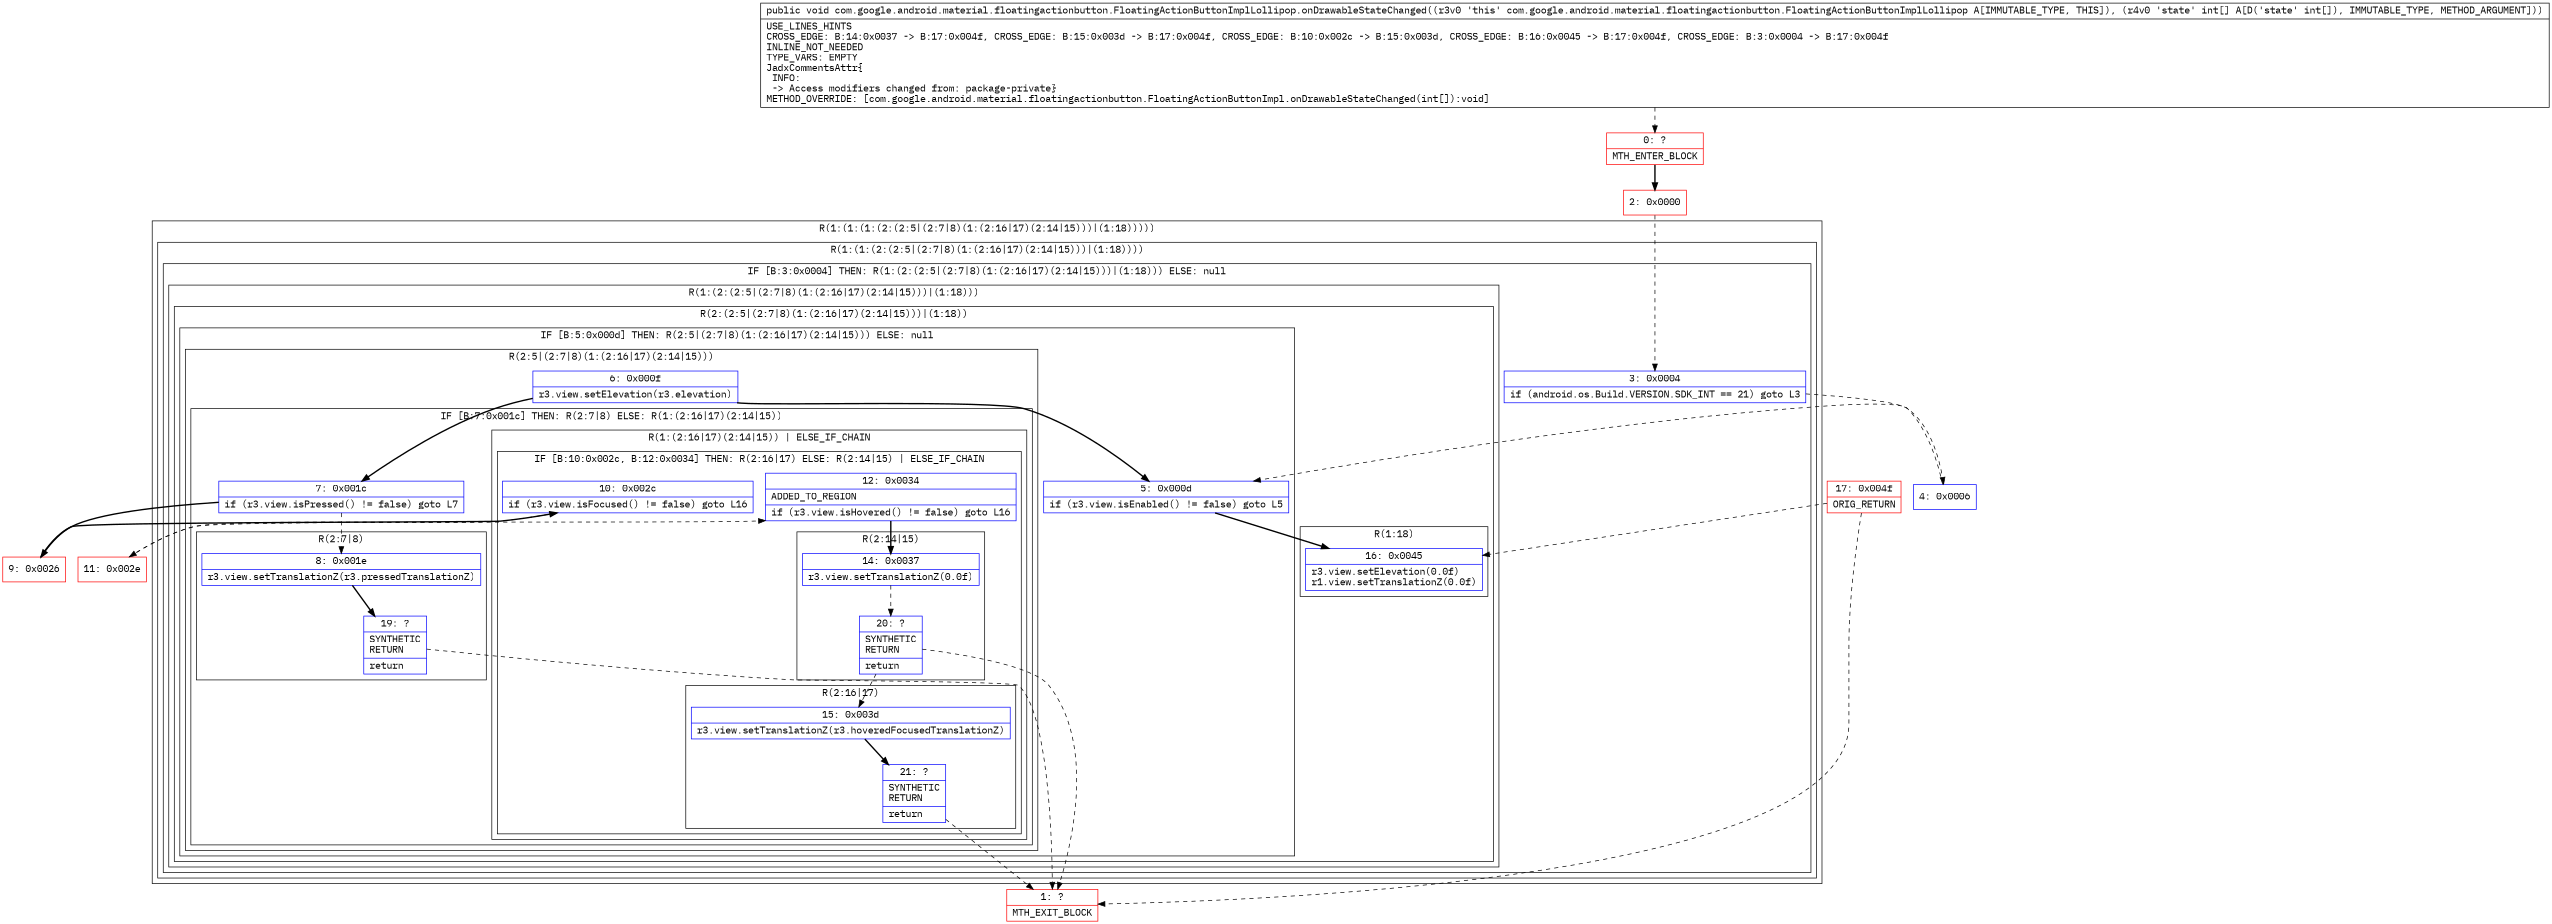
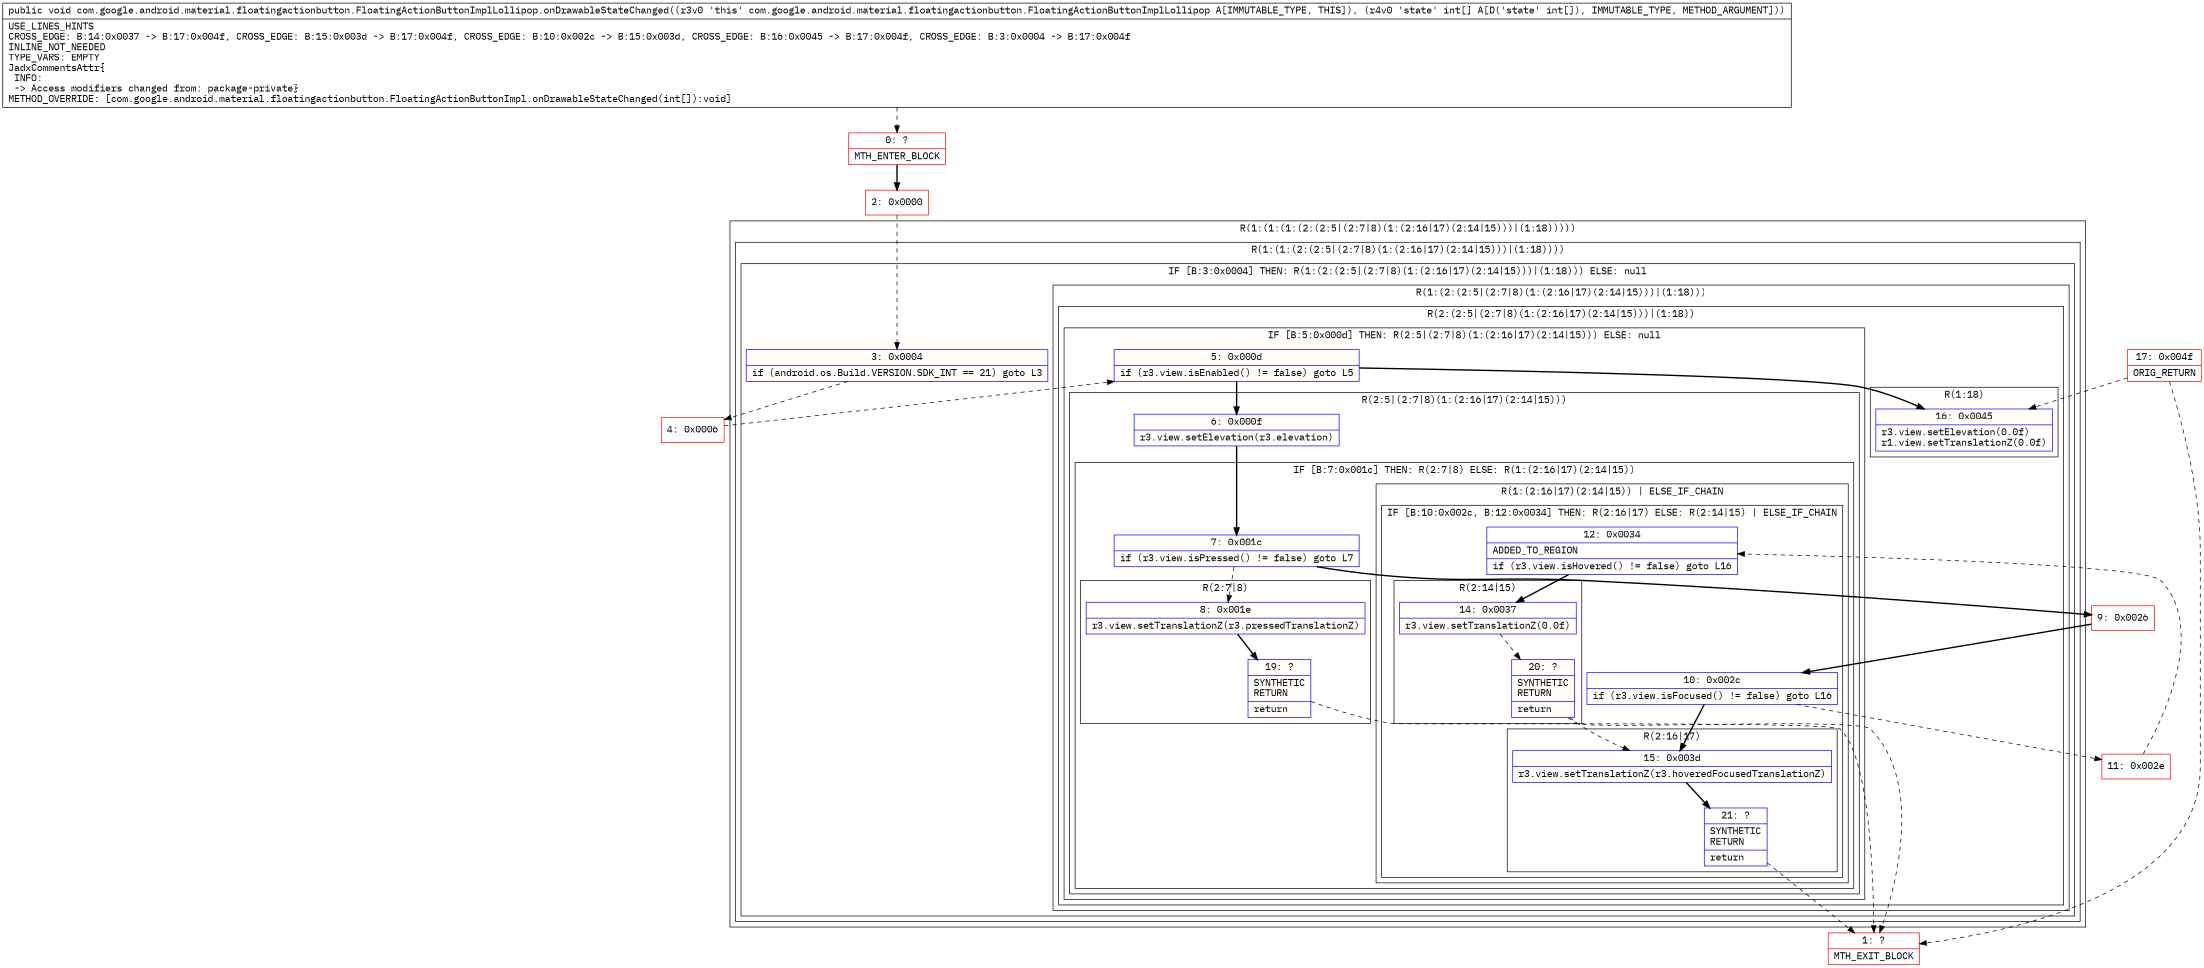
edge "6: 0x000f" -> "5: 0x000d": reversed
node "4: 0x0006": color blue -> red
edge "10: 0x002c" -> "15: 0x003d": added
